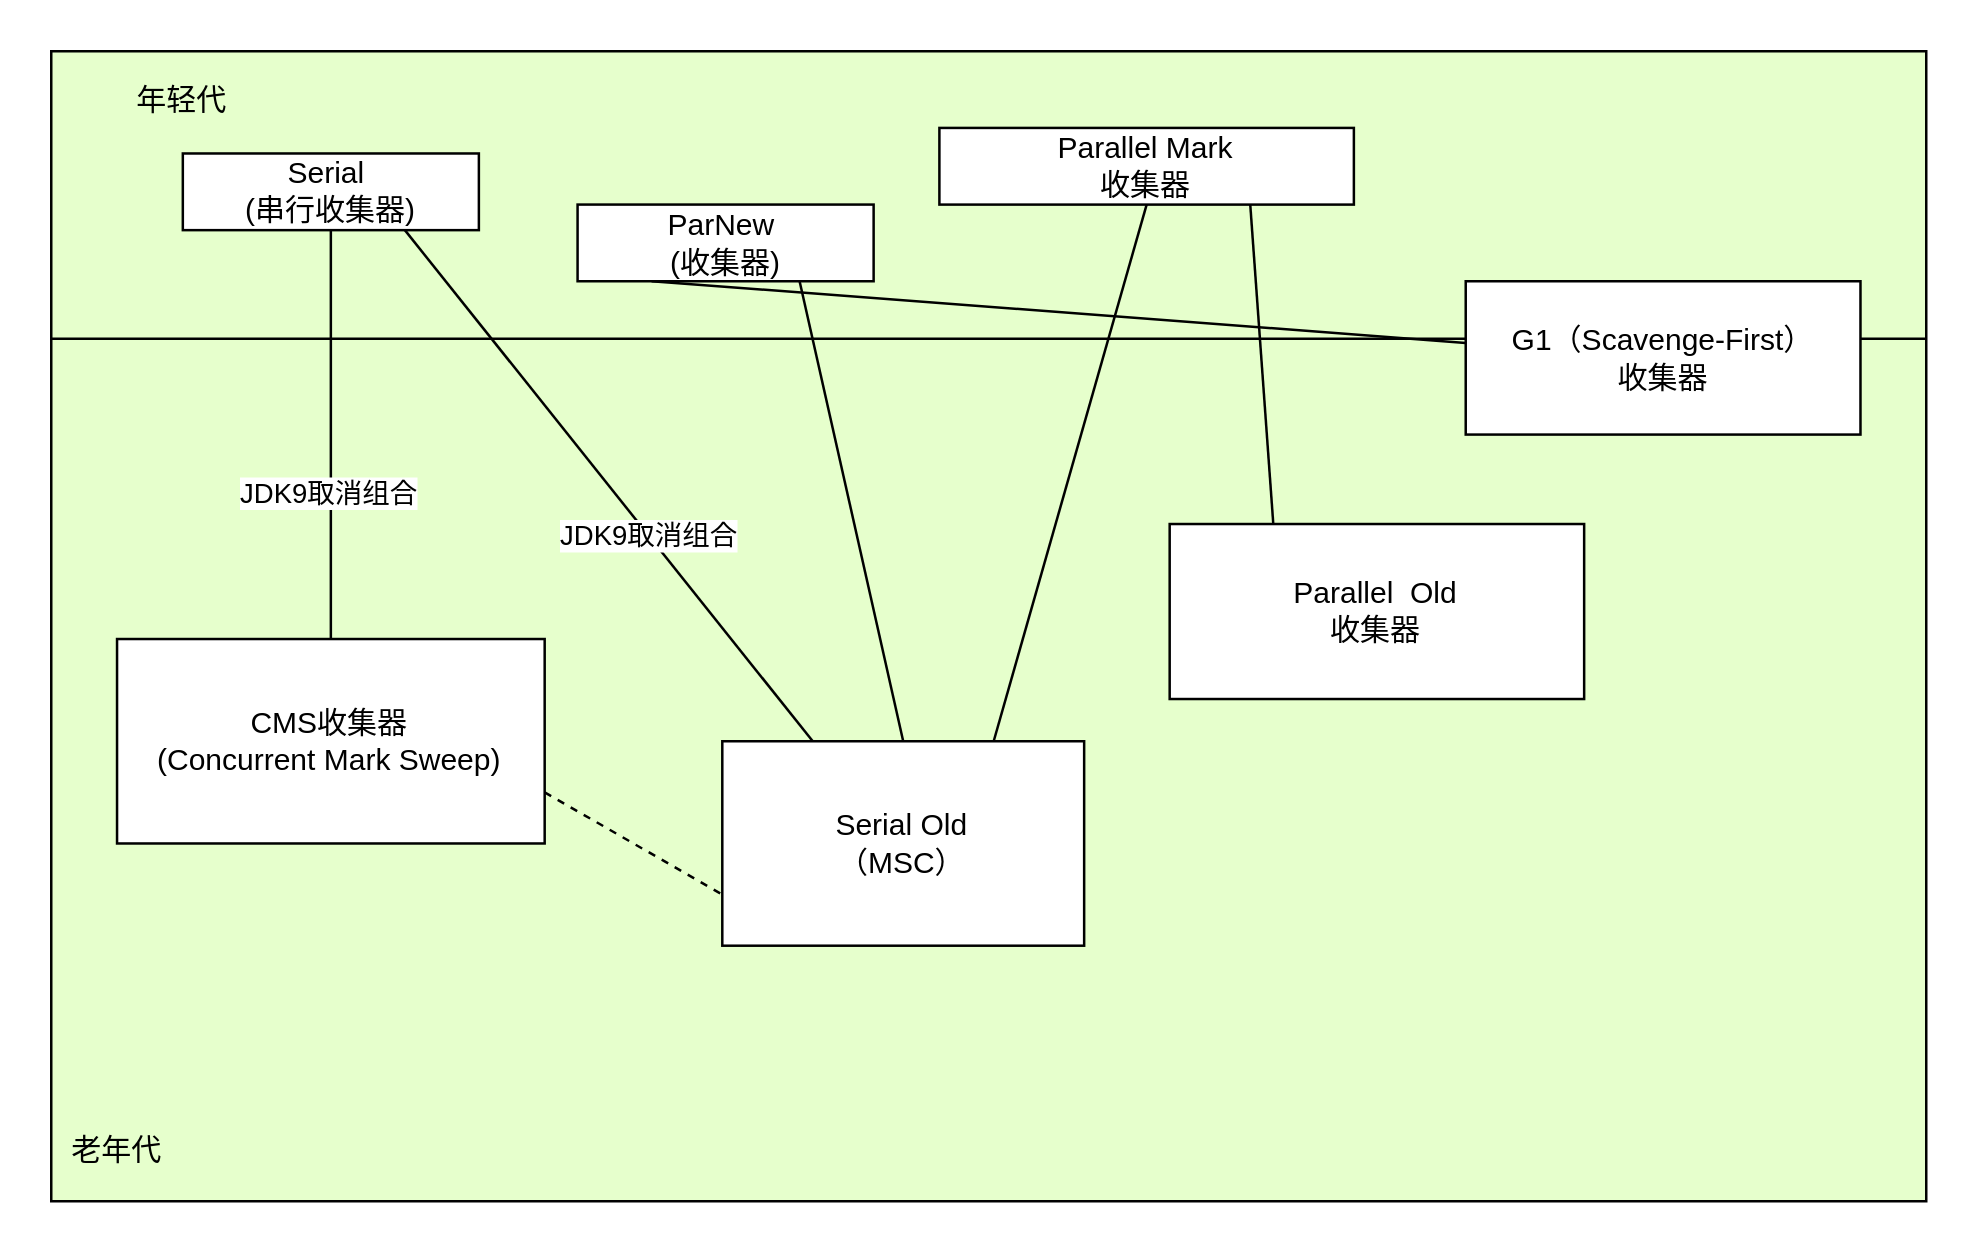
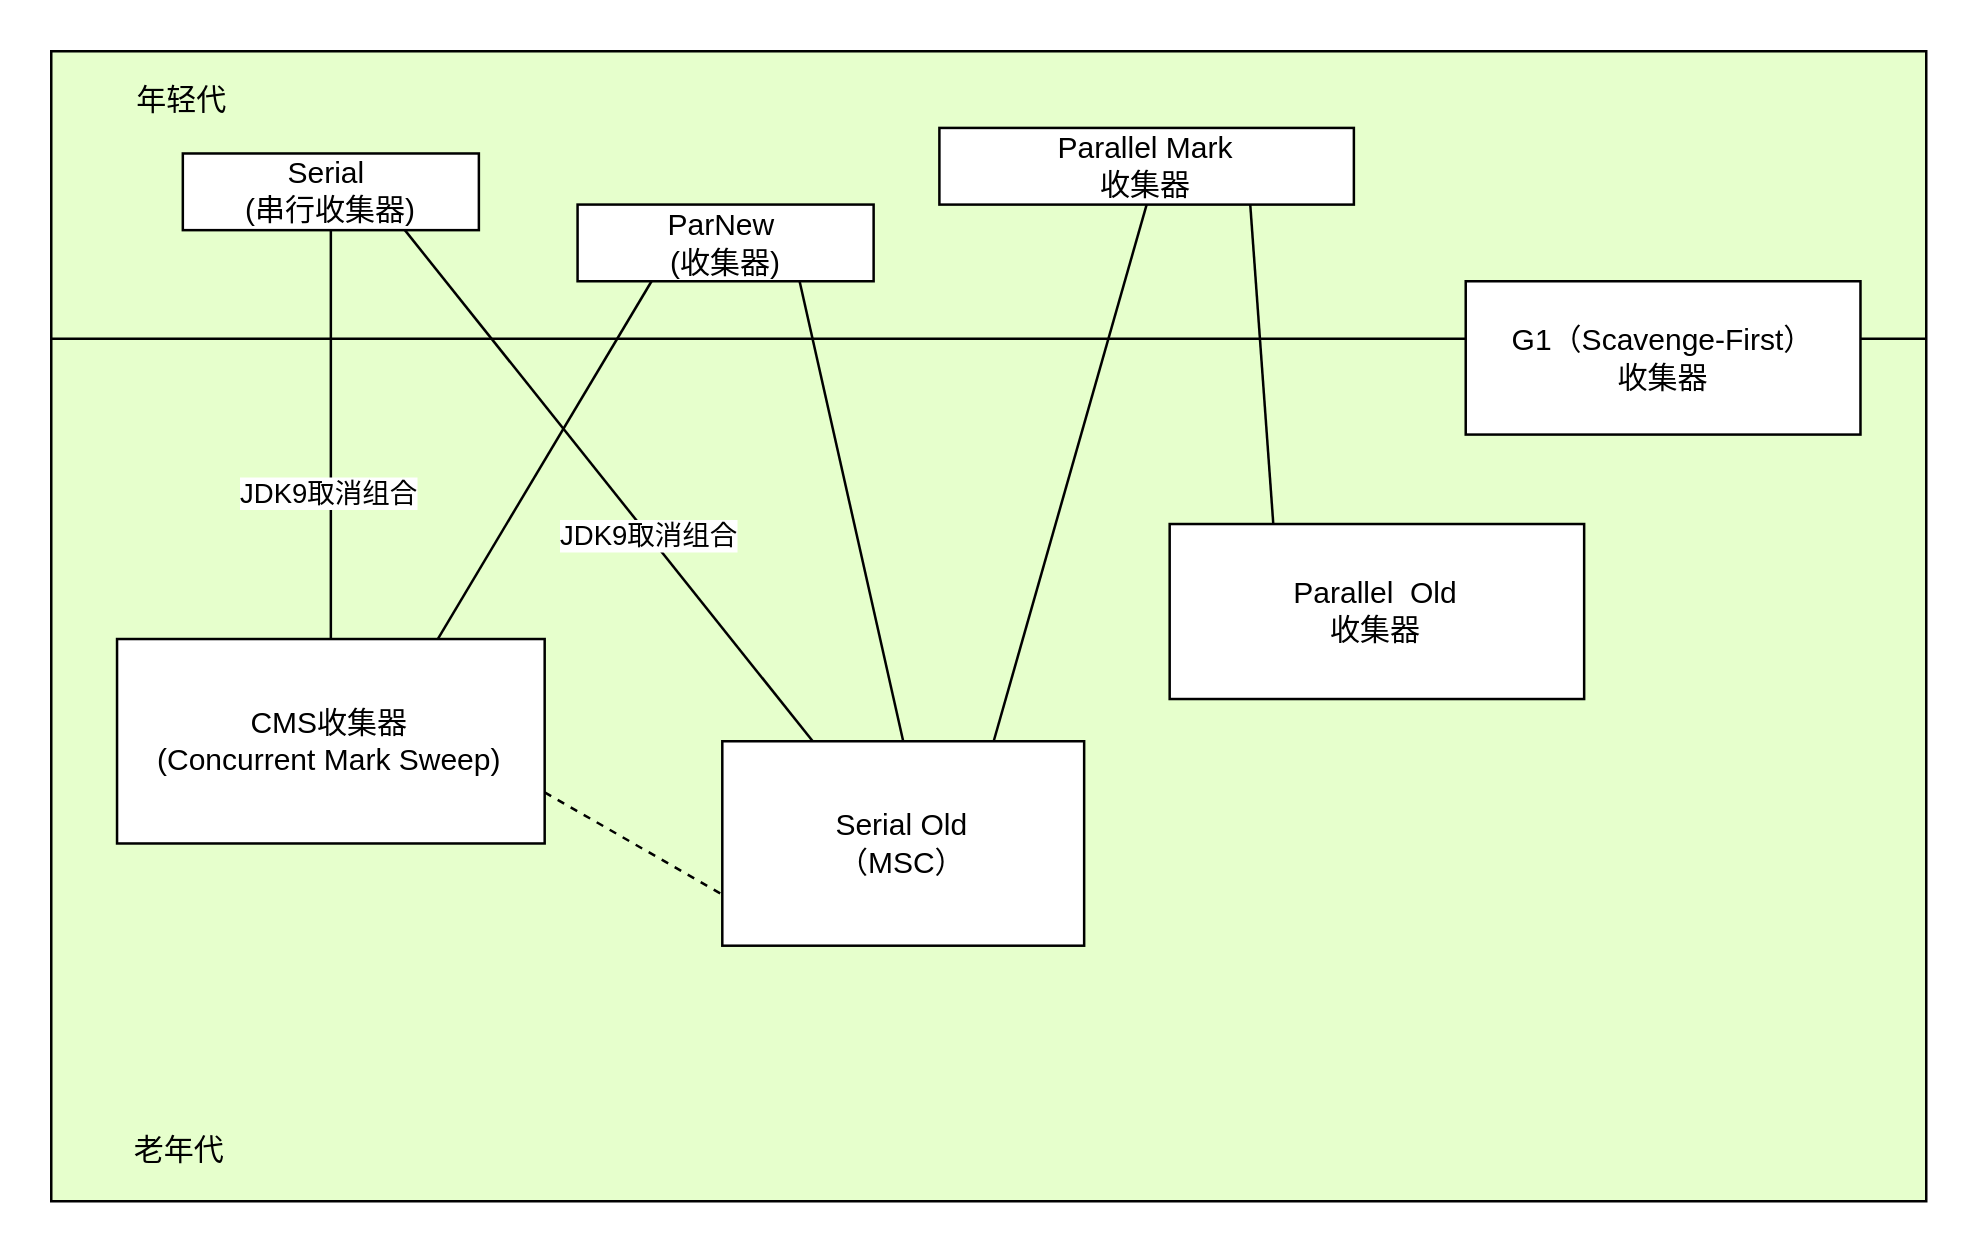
edge "ParNew (收集器)" -- "G1（Scavenge-First） 收集器": now "ParNew (收集器)" -- "CMS收集器 (Concurrent Mark Sweep)"
node "老年代": moved (117, 1150) -> (180, 1150)
